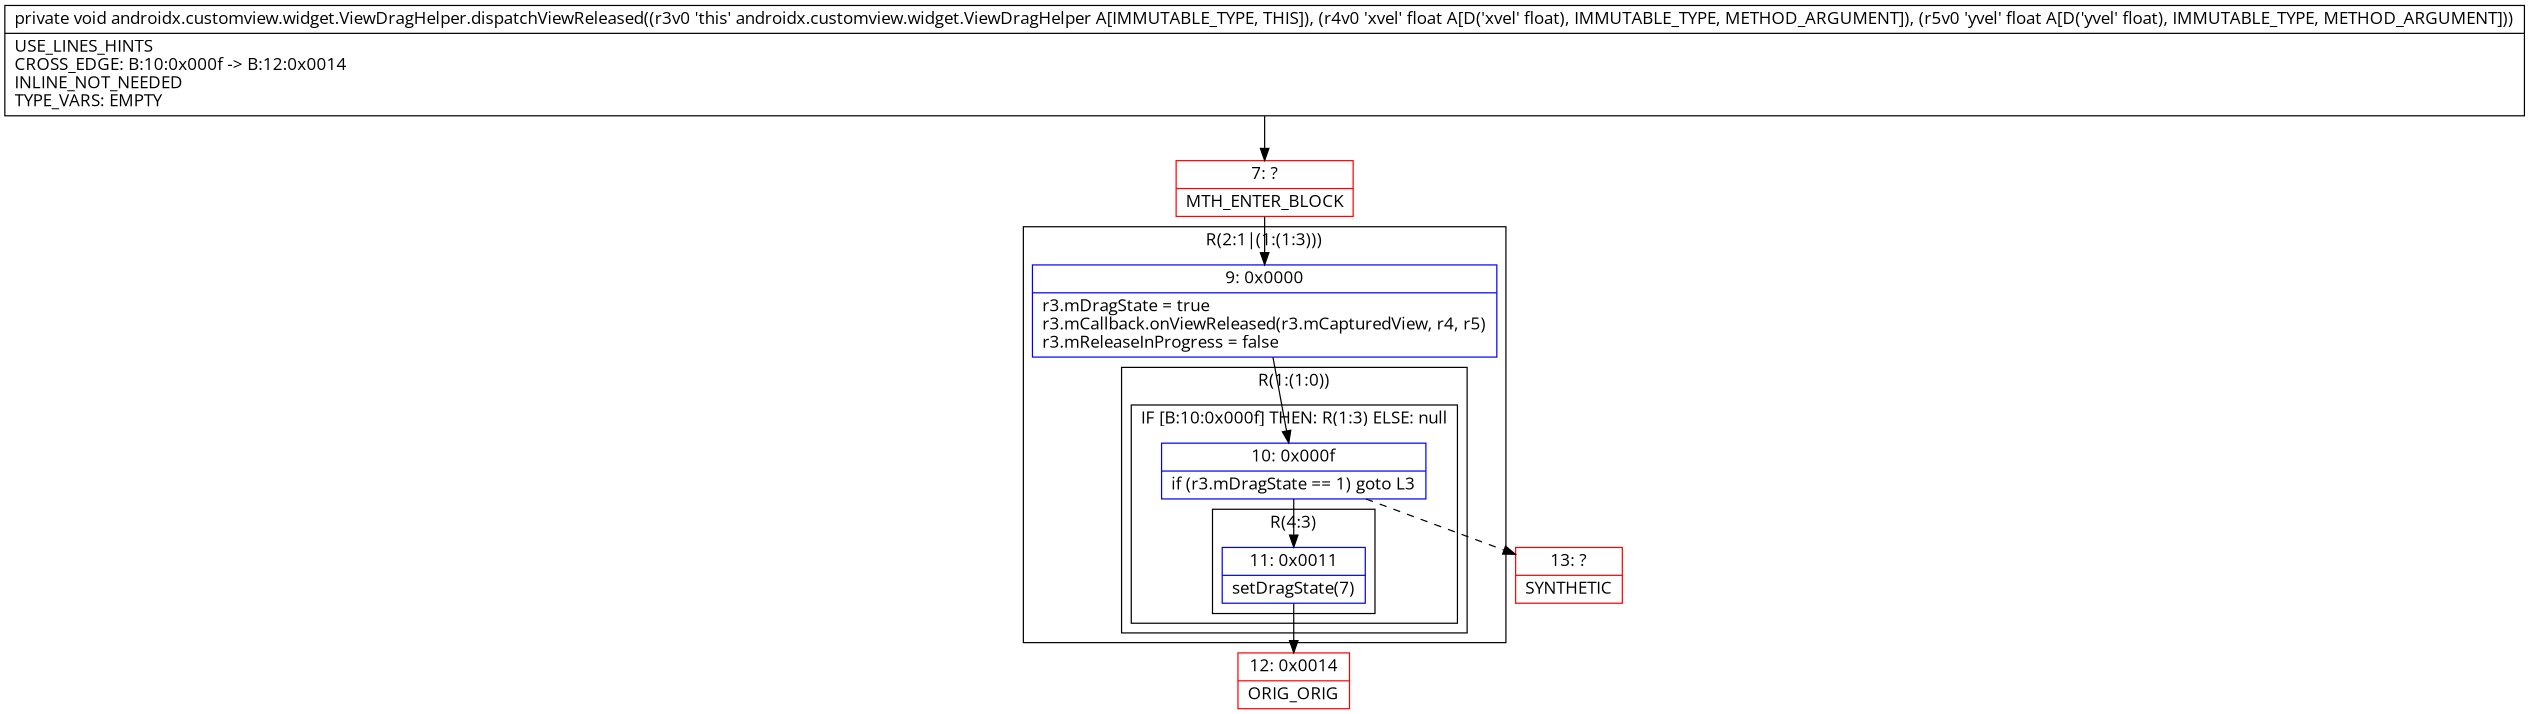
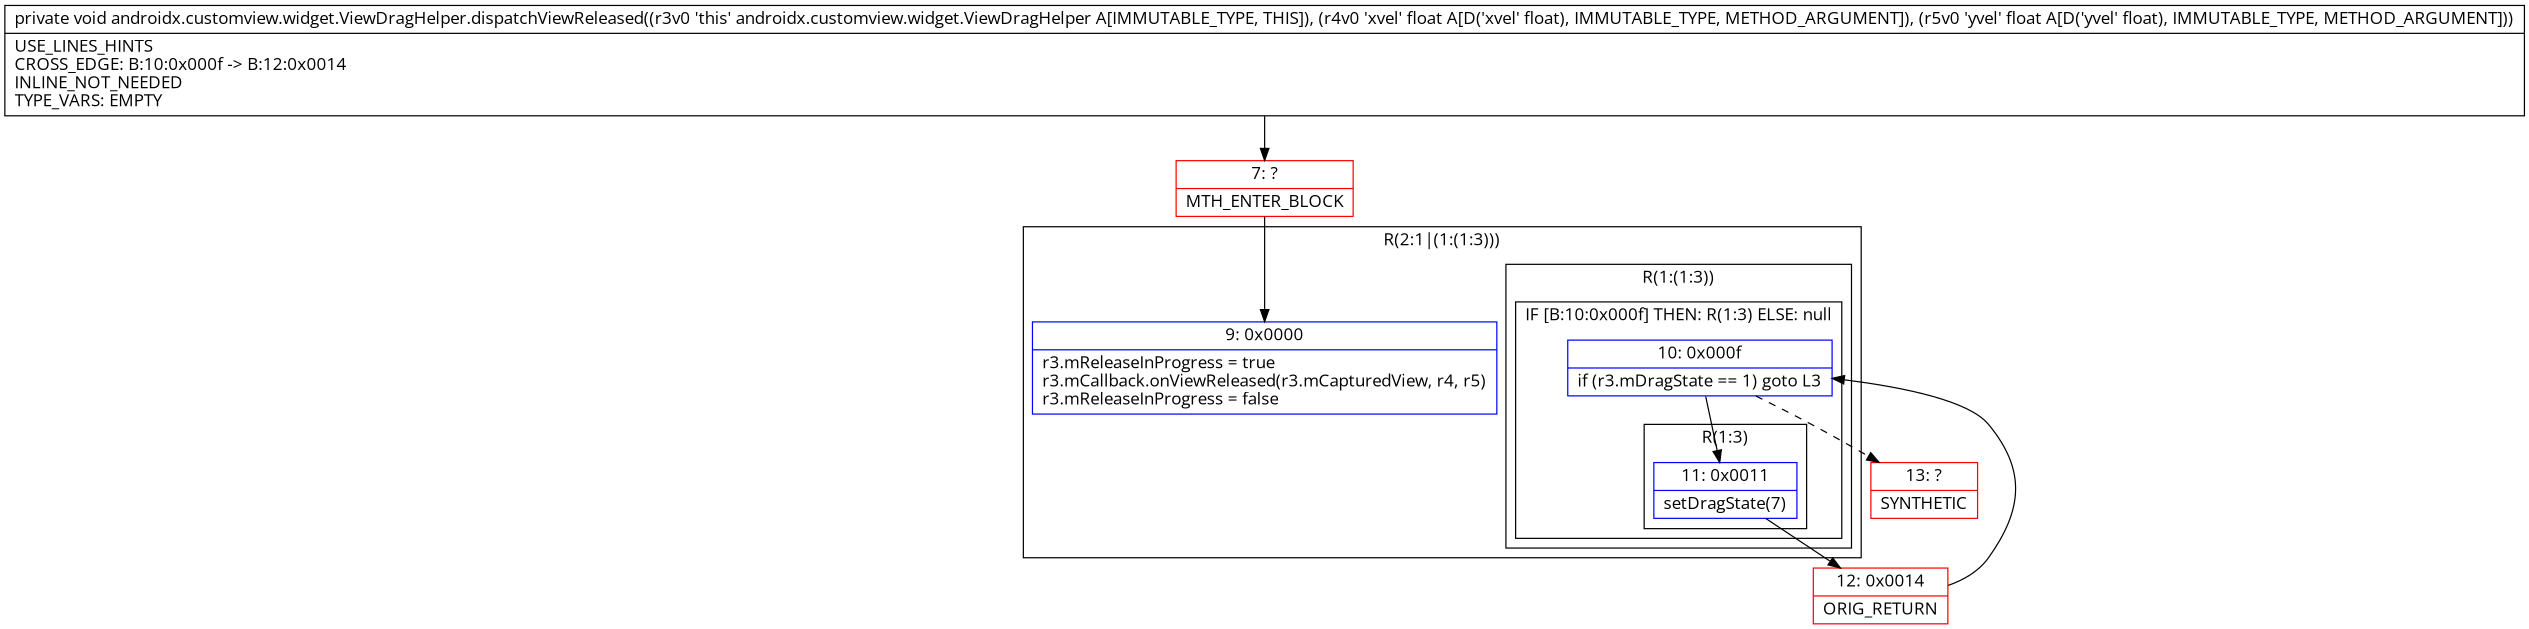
node "9: 0x0000": text "r3.mDragState = true" -> "r3.mReleaseInProgress = true"
cluster "R(1:(1:0))": label "R(1:(1:0))" -> "R(1:(1:3))"
edge "9: 0x0000" -> "10: 0x000f": now "12: 0x0014" -> "10: 0x000f"
cluster "R(4:3)": label "R(4:3)" -> "R(1:3)"
node "12: 0x0014": text "ORIG_ORIG" -> "ORIG_RETURN"
